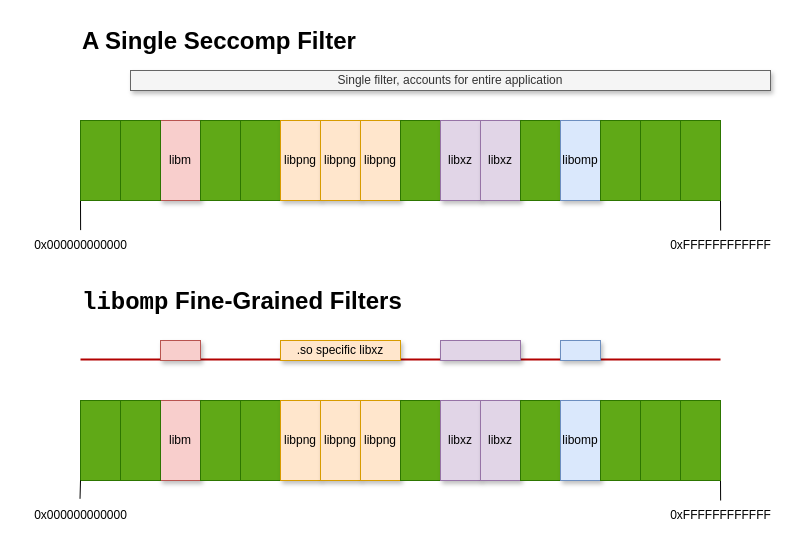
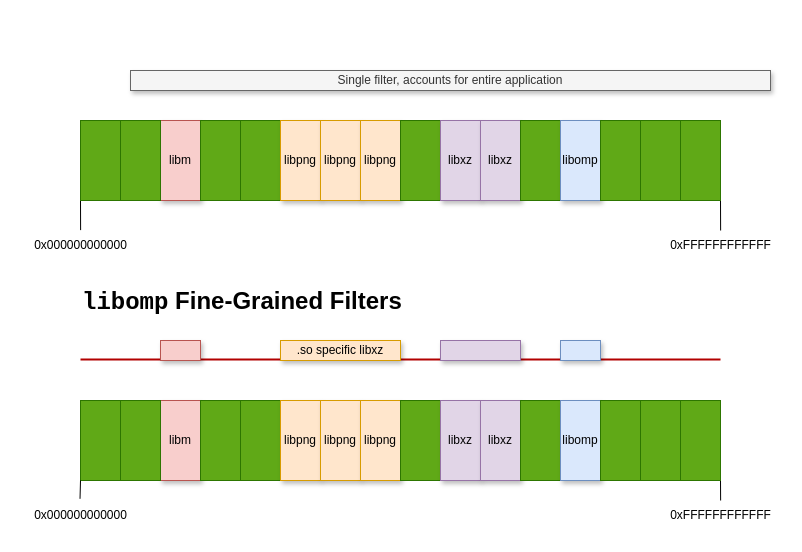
node "A Single Seccomp Filter": removed
